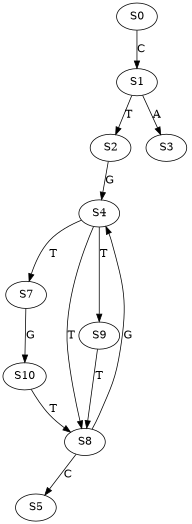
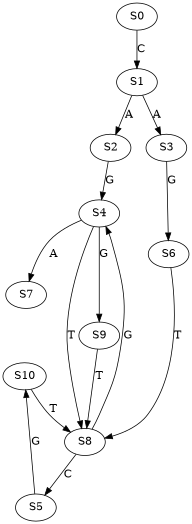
edge "S1" -> "S2": label "T" -> "A"
edge "S4" -> "S7": label "T" -> "A"
edge "S4" -> "S9": label "T" -> "G"
node "S6": added
edge "S7" -> "S10": now "S5" -> "S10"
